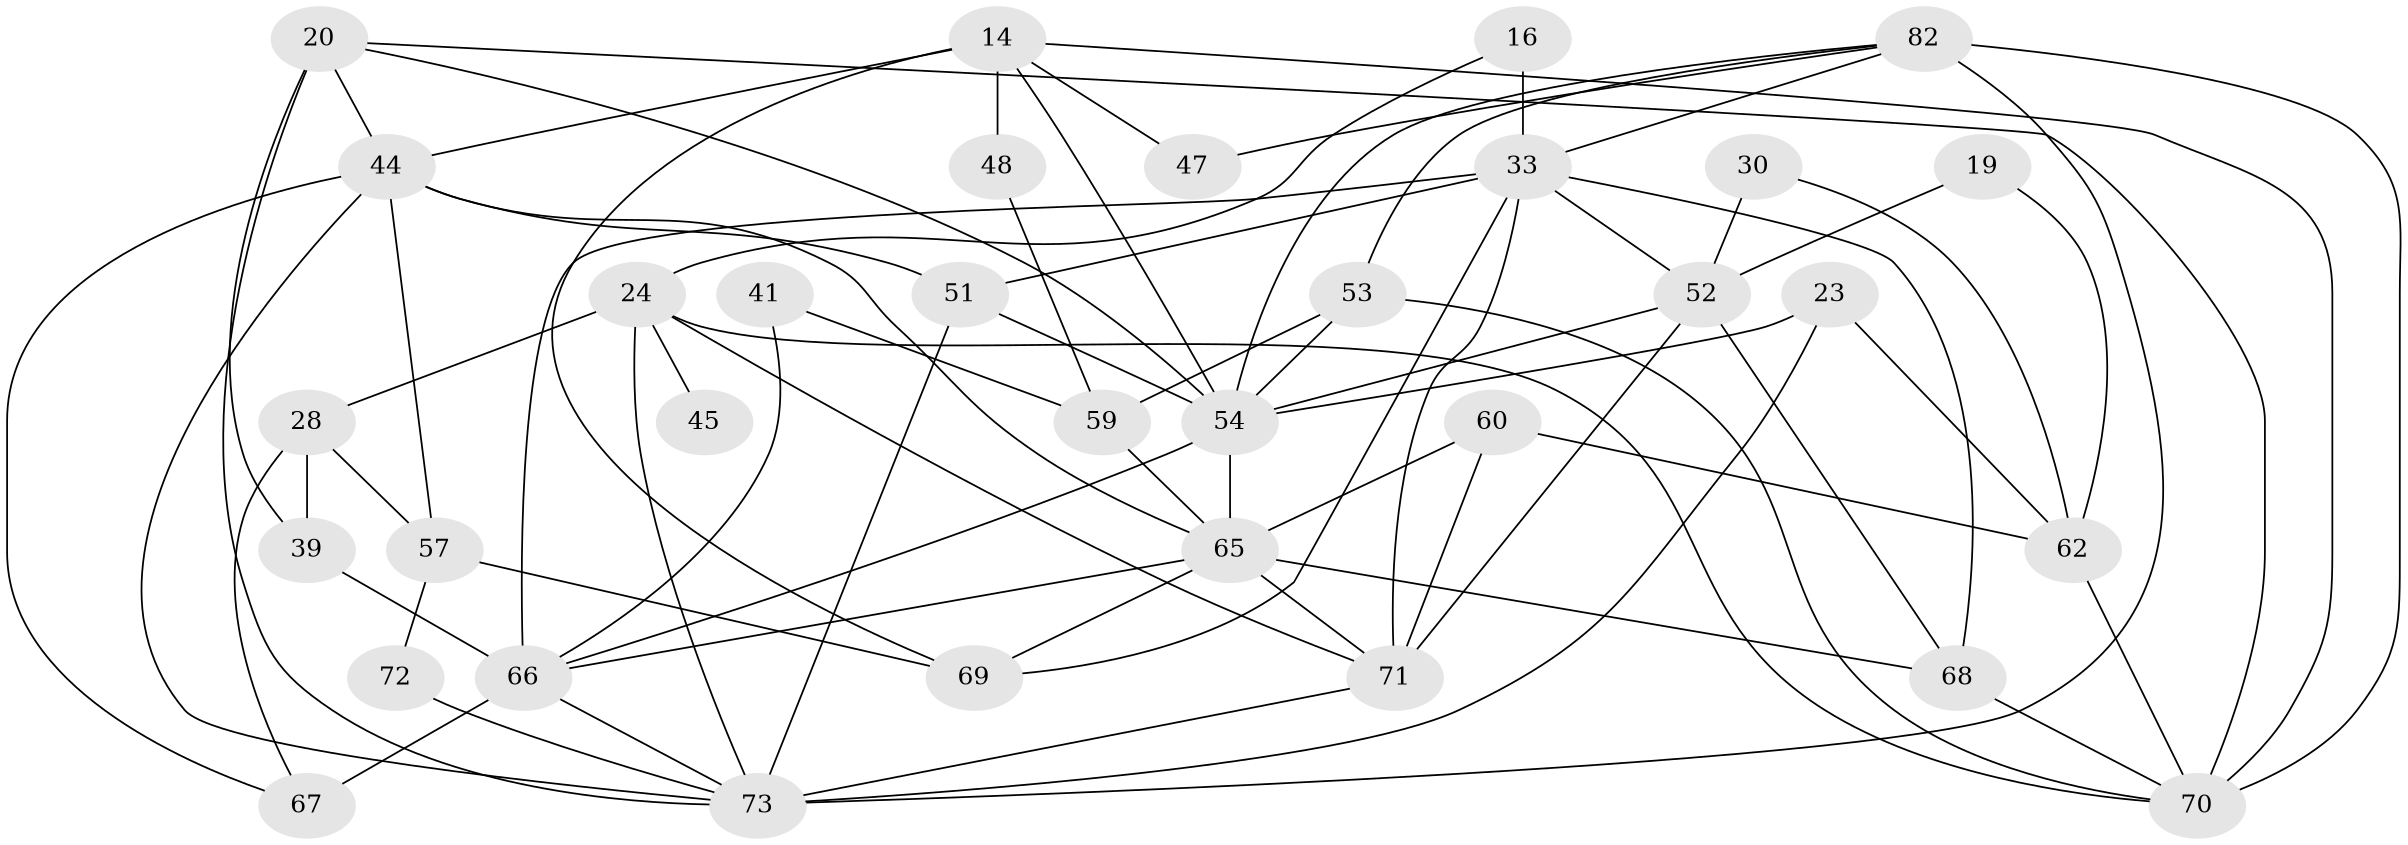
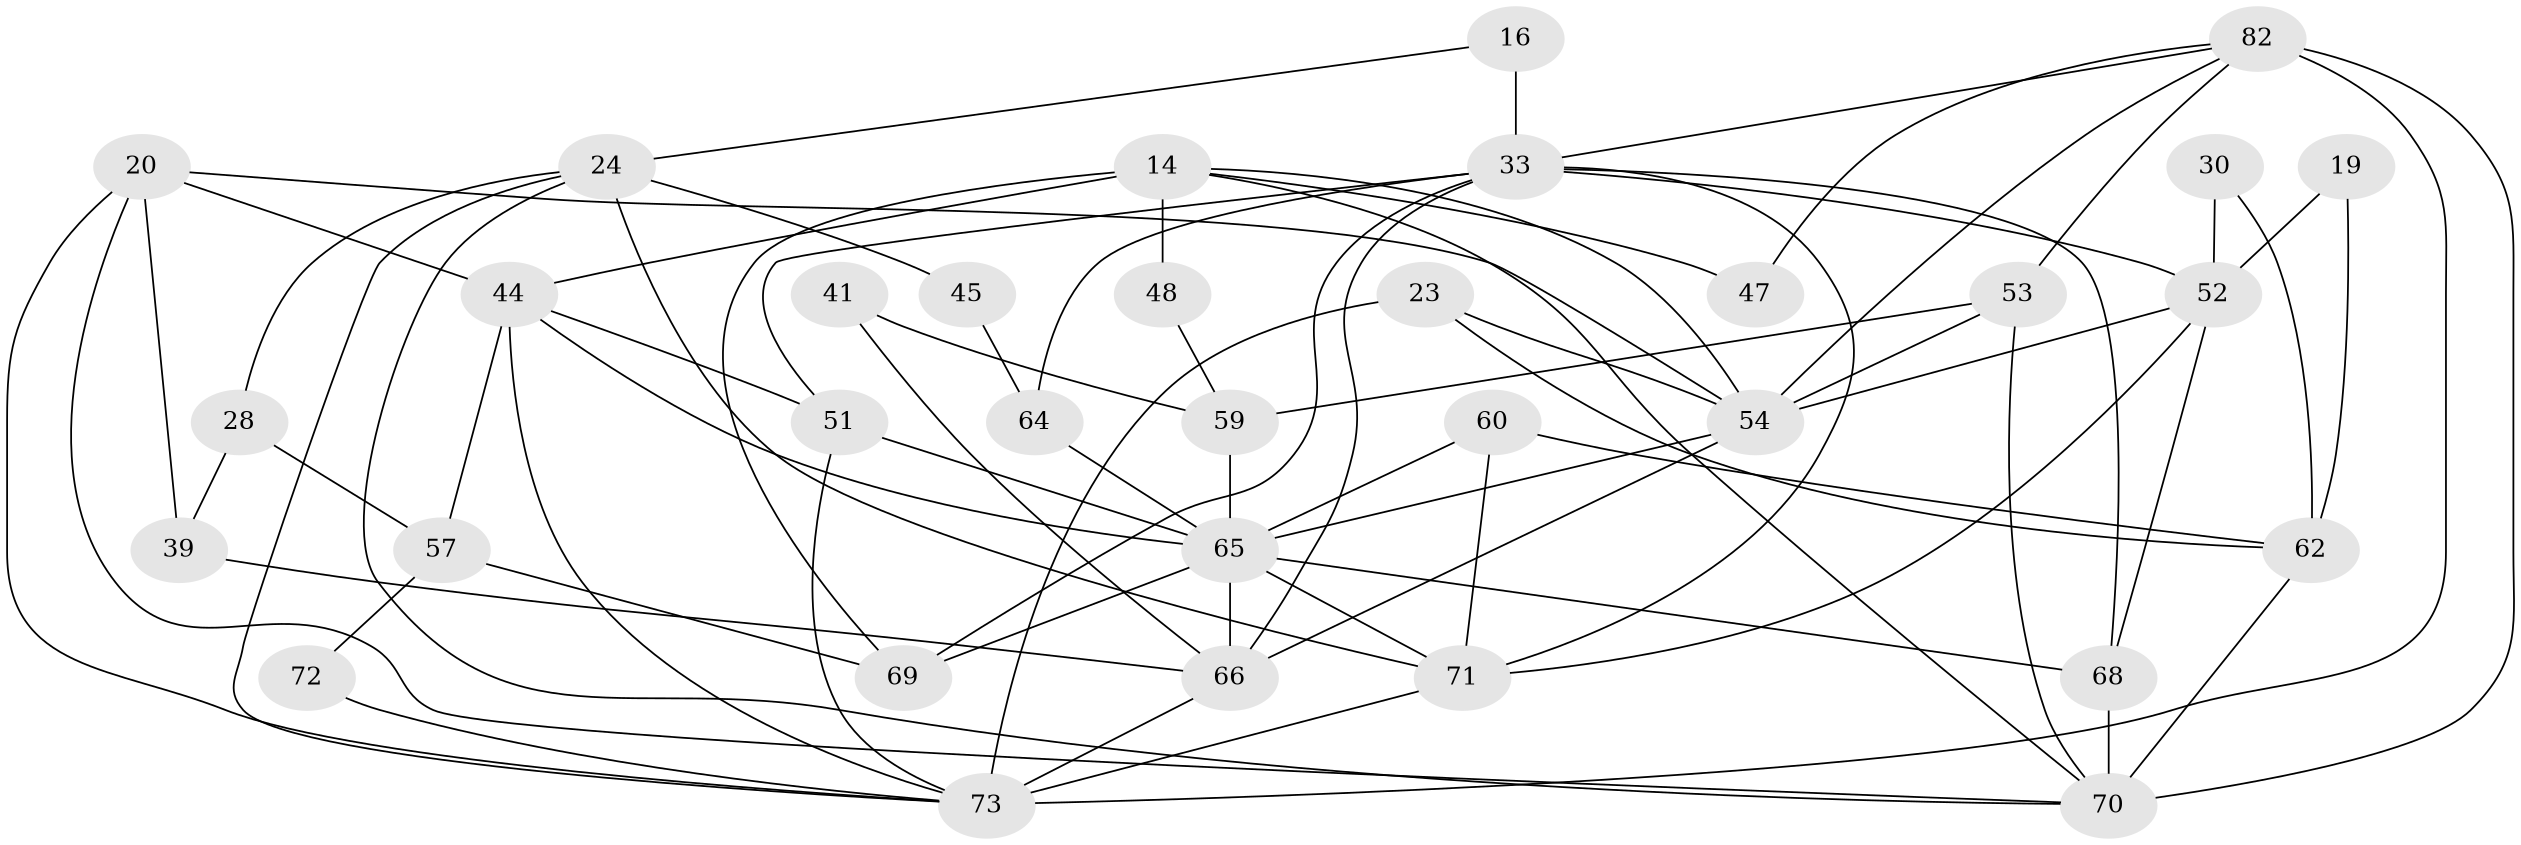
edge "51" -- "54": now "51" -- "65"
node "64": added
node "67": removed
